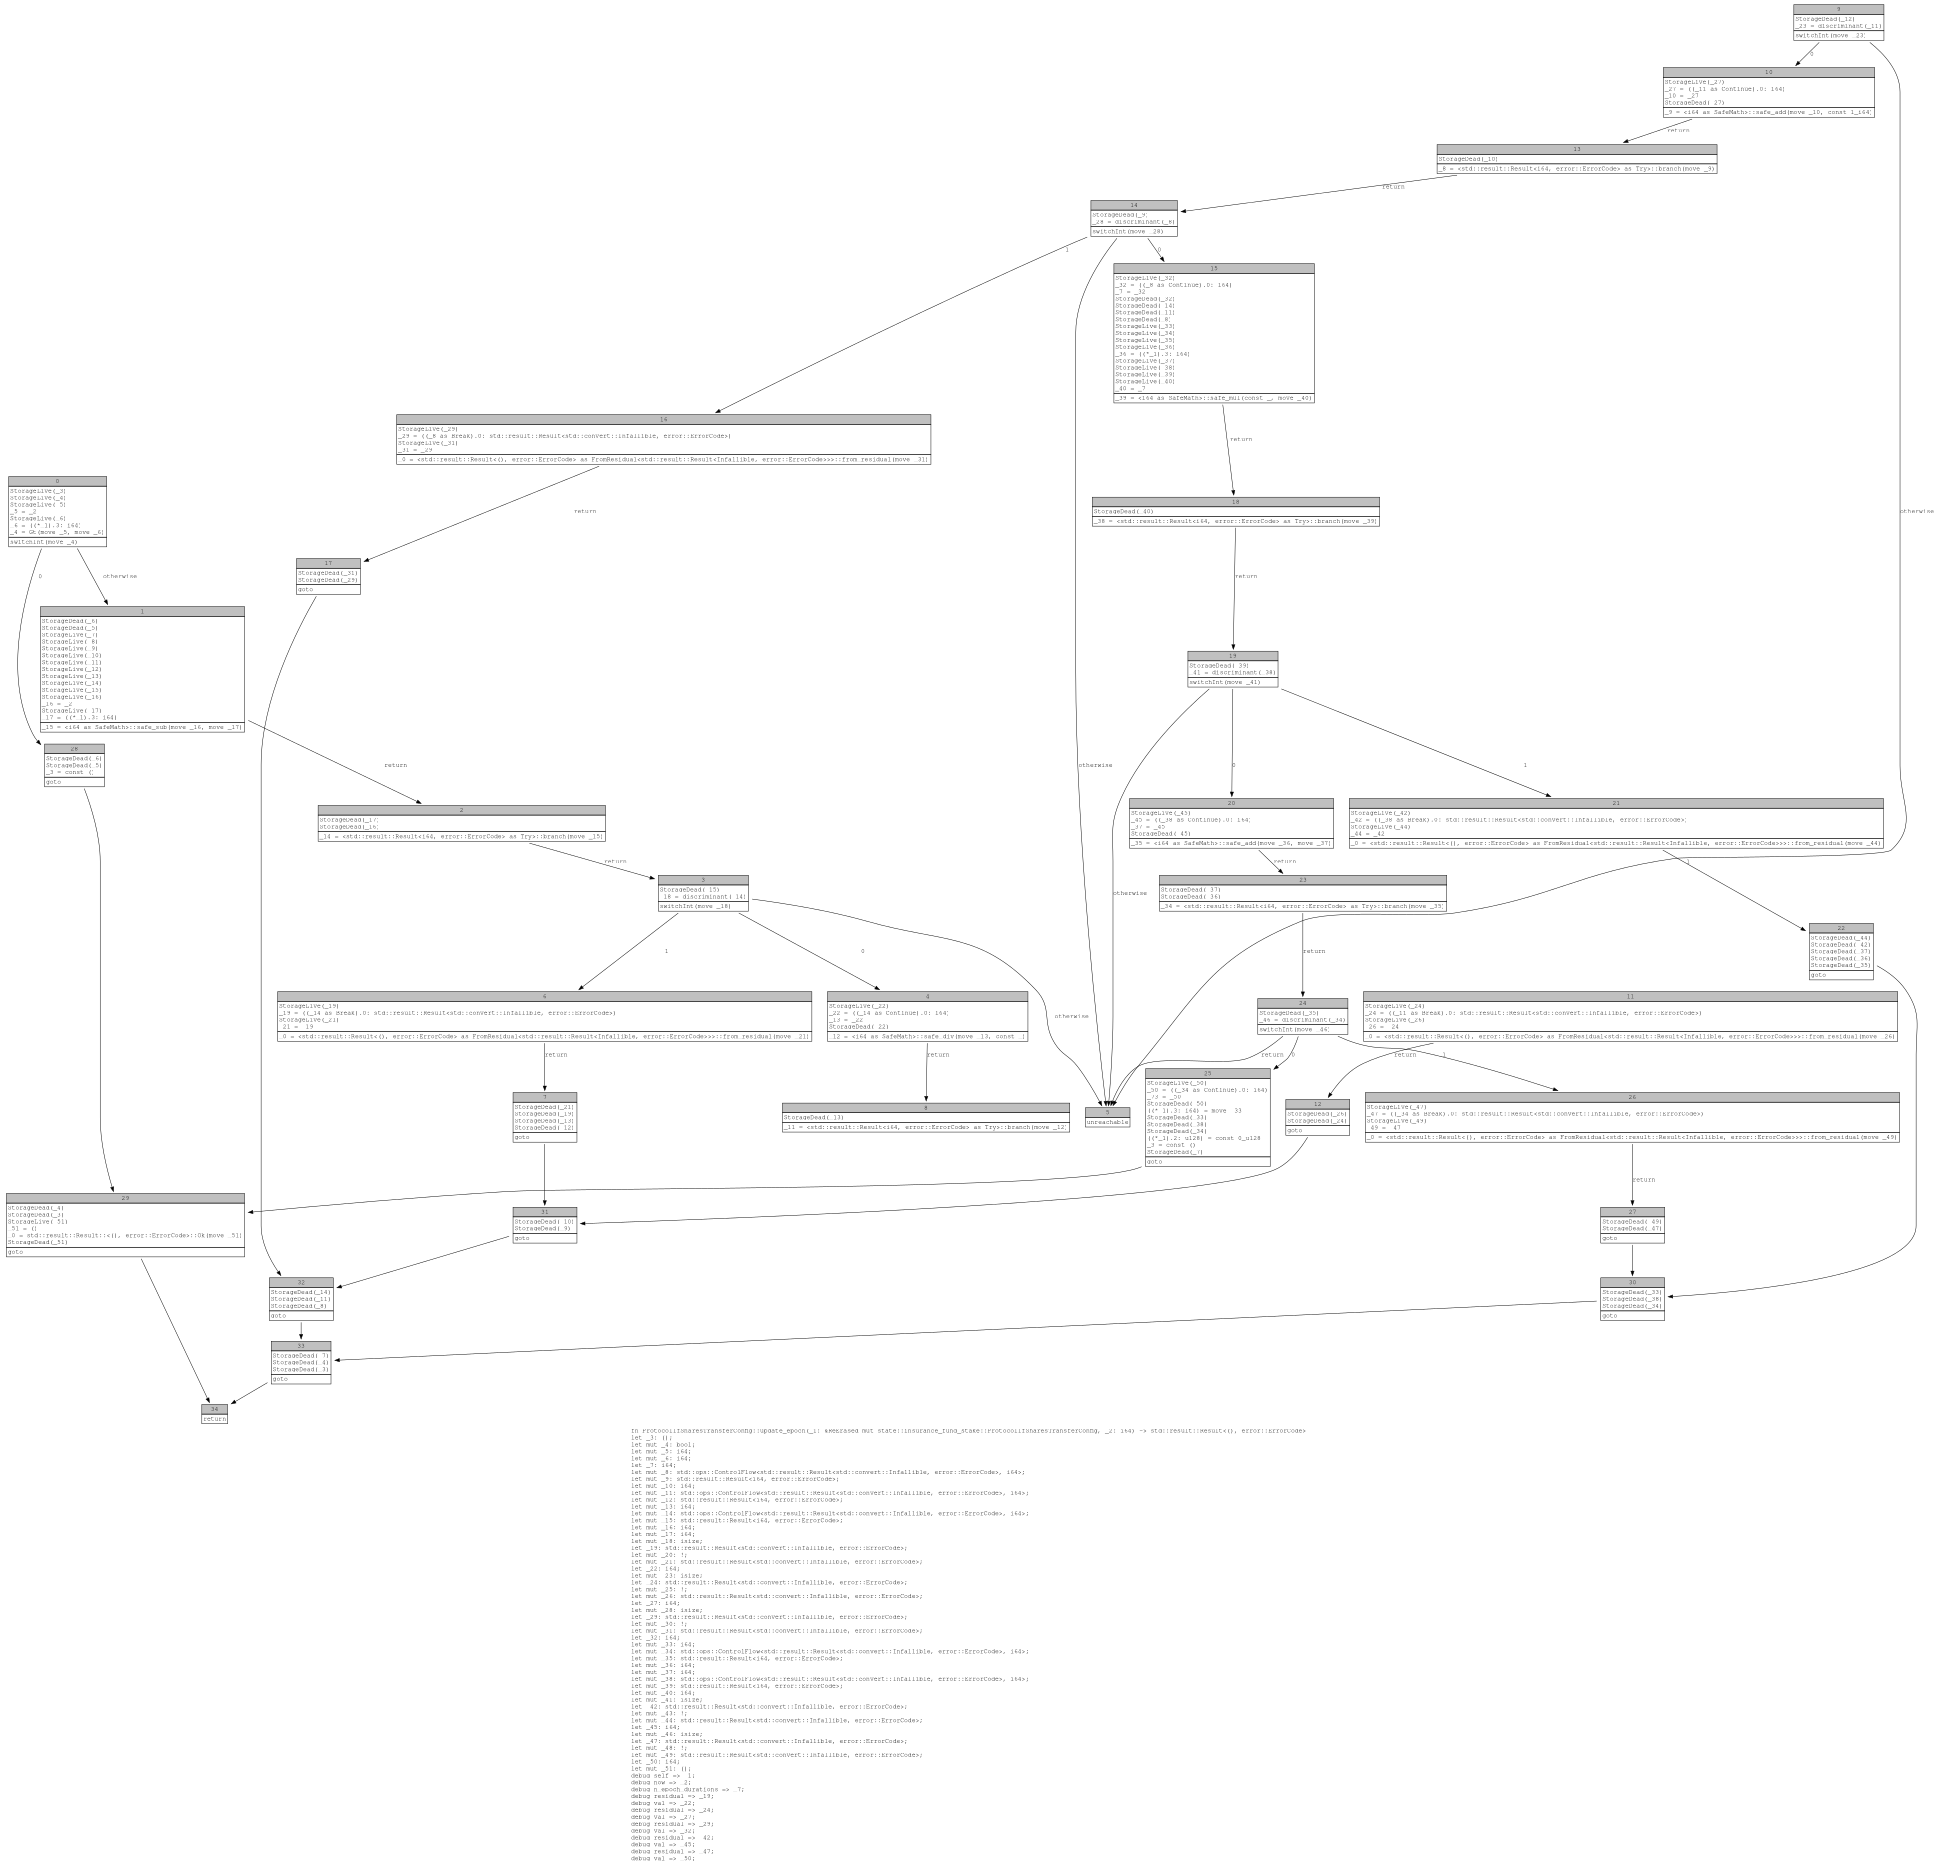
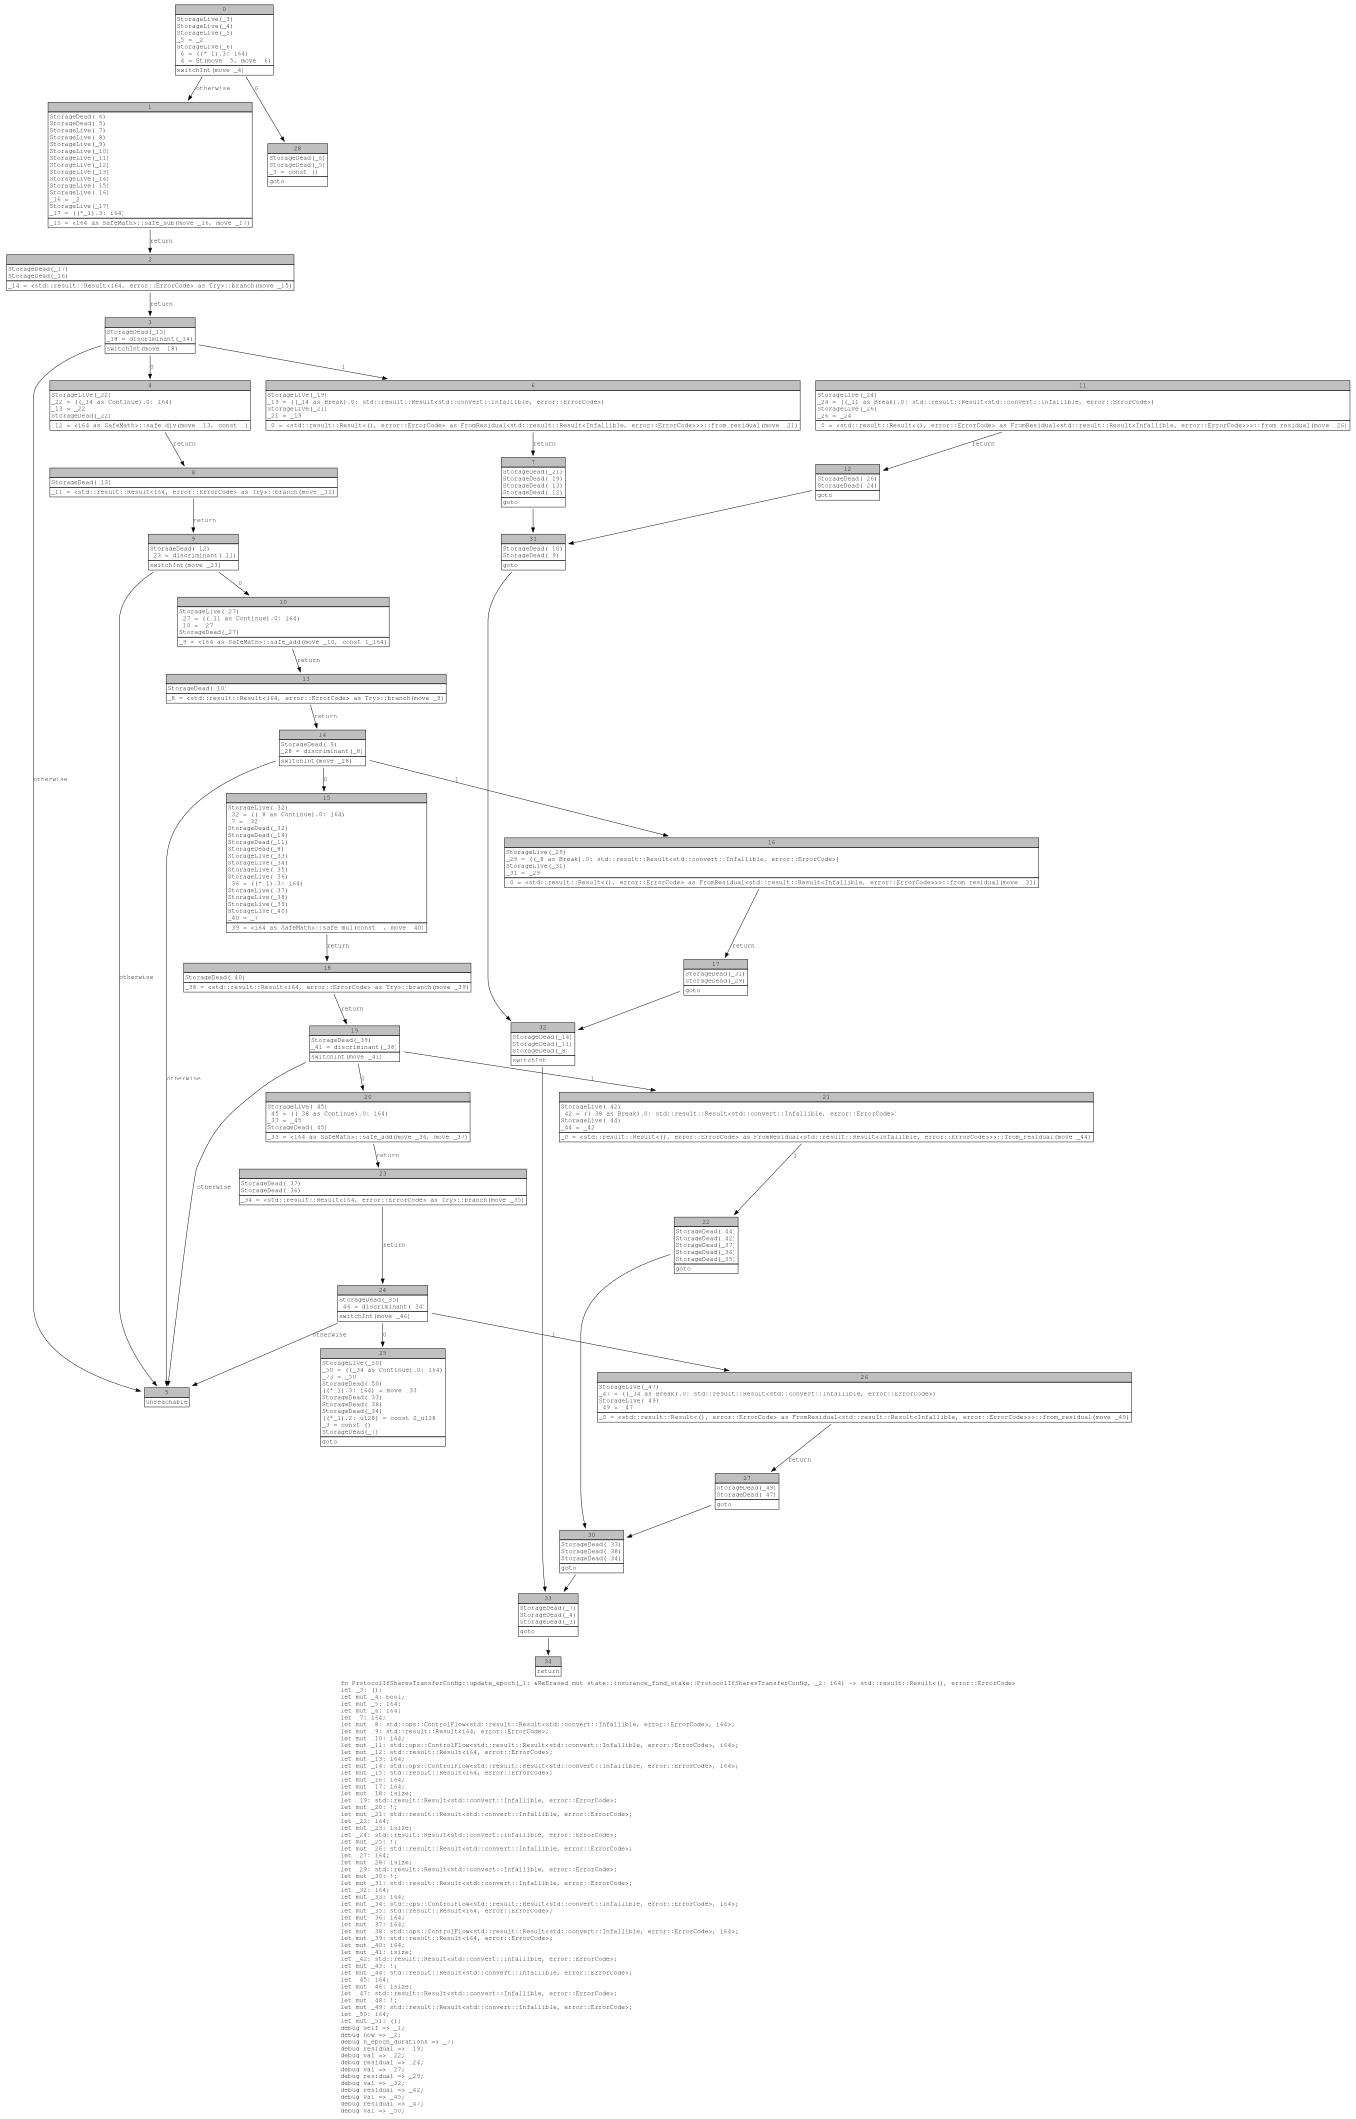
edge "8" -> "9": added, label "return"
edge "24" -> "5": label "return" -> "otherwise"
node "29": removed
node "32": text "goto" -> "switchInt"
